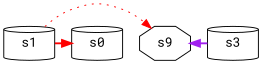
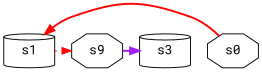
edge "s1" -> "s0": reversed
node "s0": shape cylinder -> octagon
edge "s3" -> "s9": reversed
